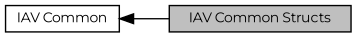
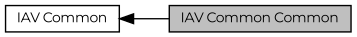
node "IAV Common Structs": label "IAV Common Structs" -> "IAV Common Common"
